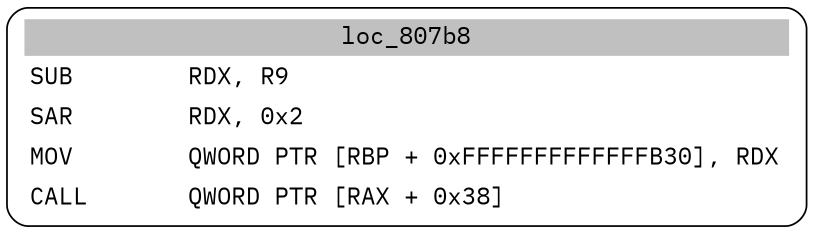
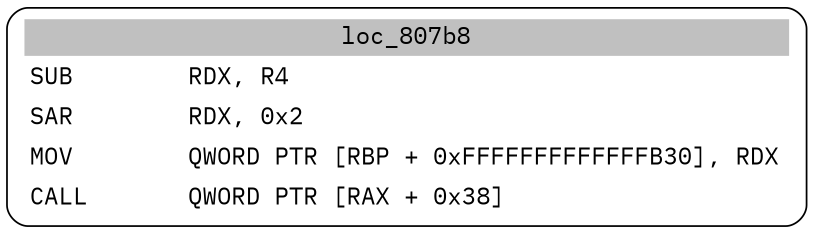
node "loc_807b8": text "SUB        RDX, R9" -> "SUB        RDX, R4"
